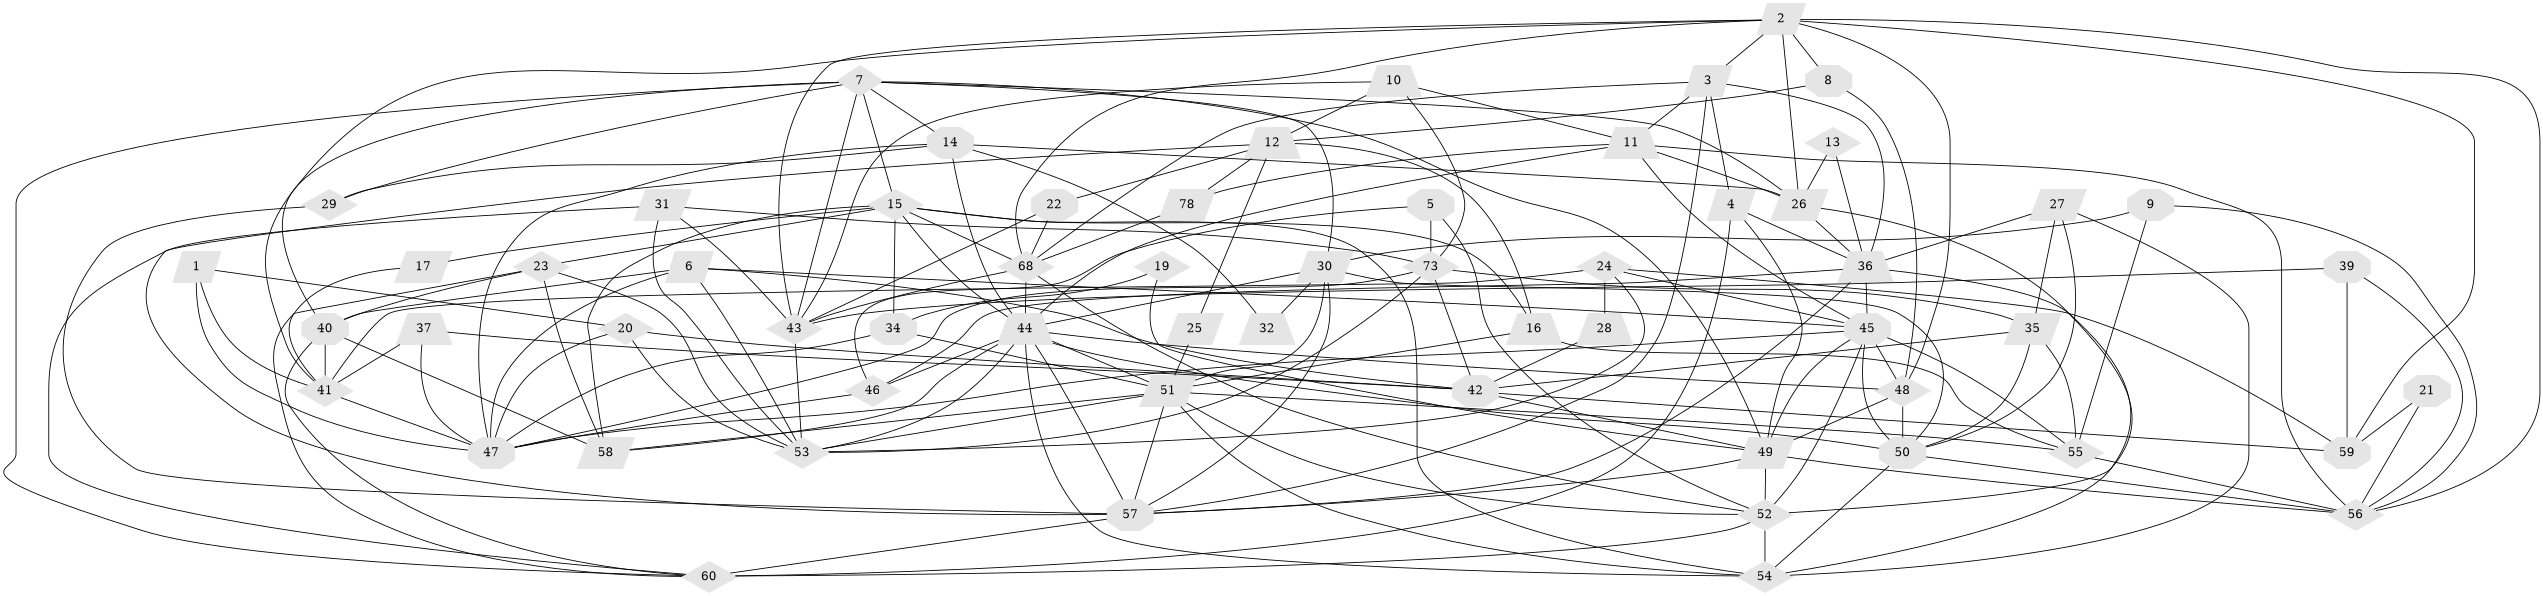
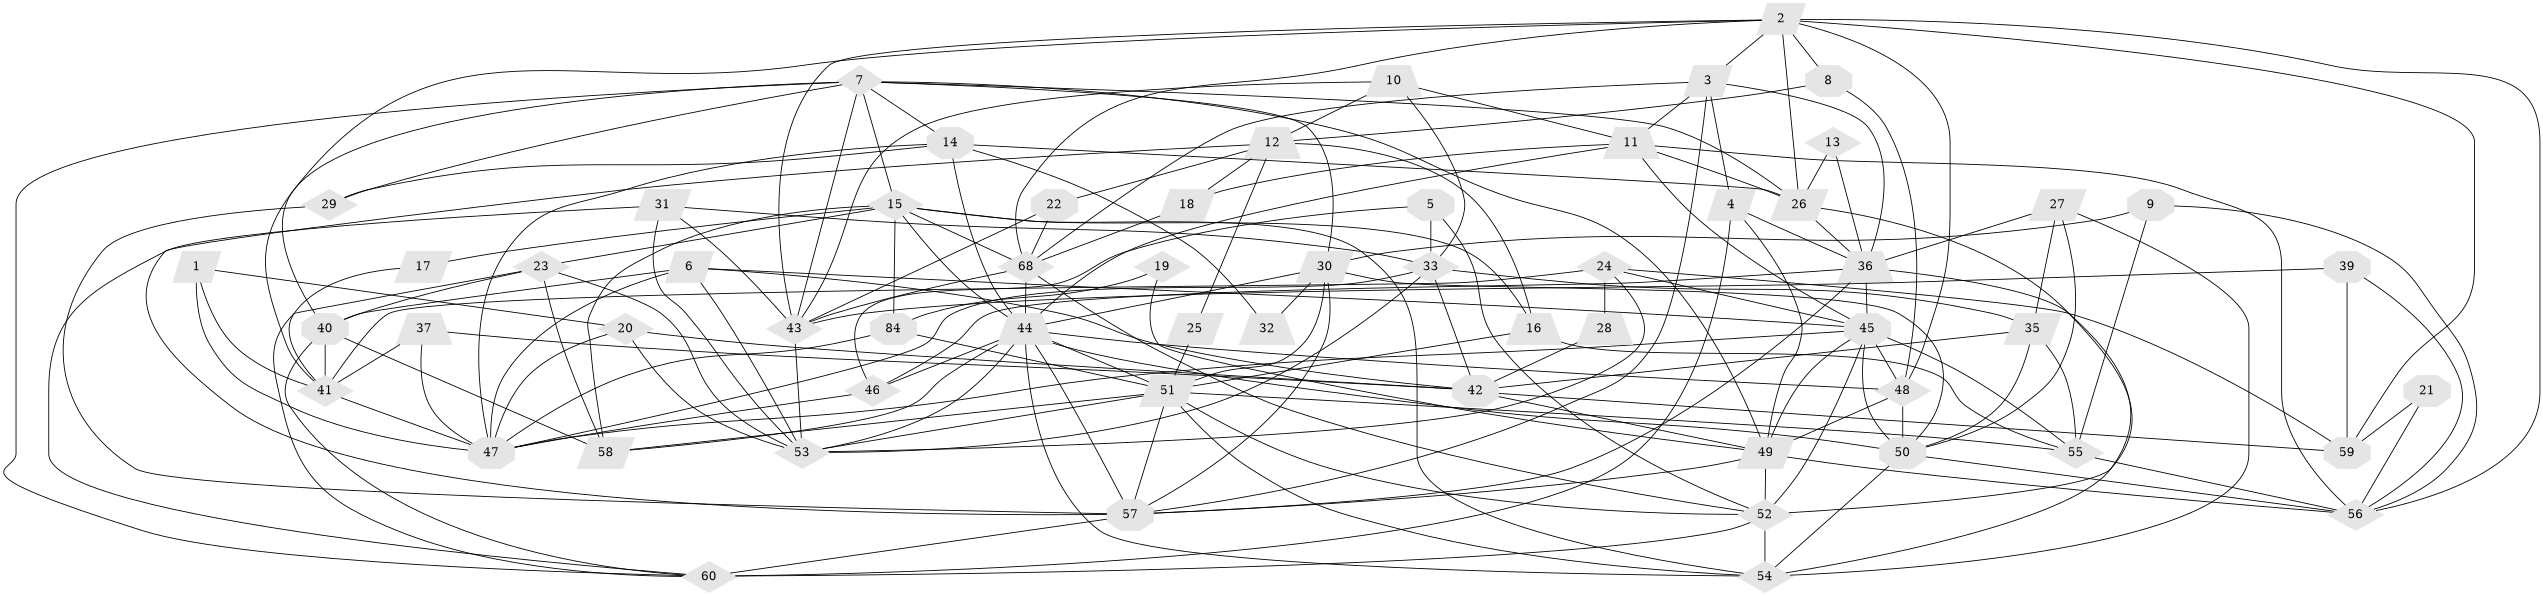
node "78": label "78" -> "18"
node "73": label "73" -> "33"
node "34": label "34" -> "84"
